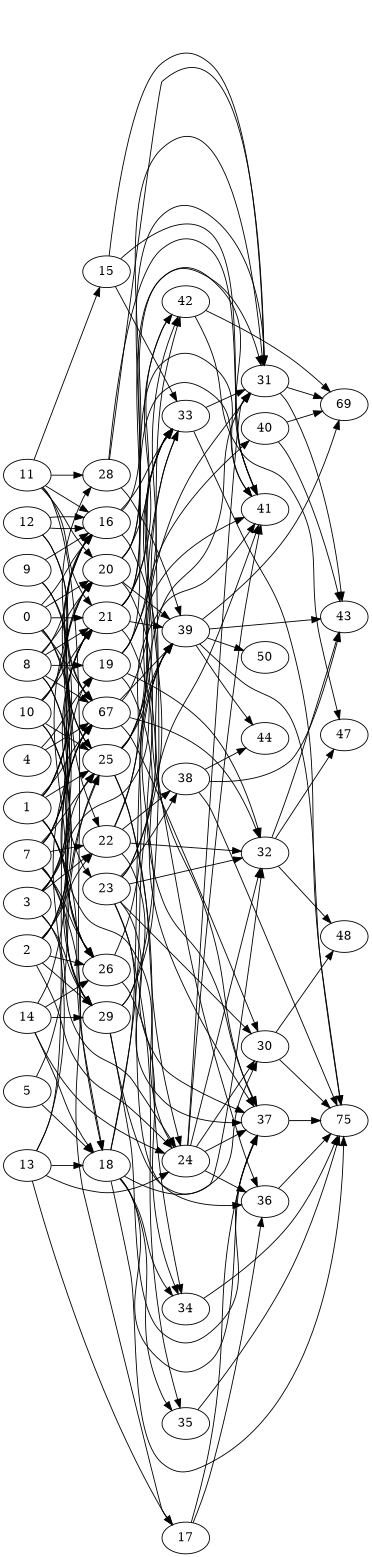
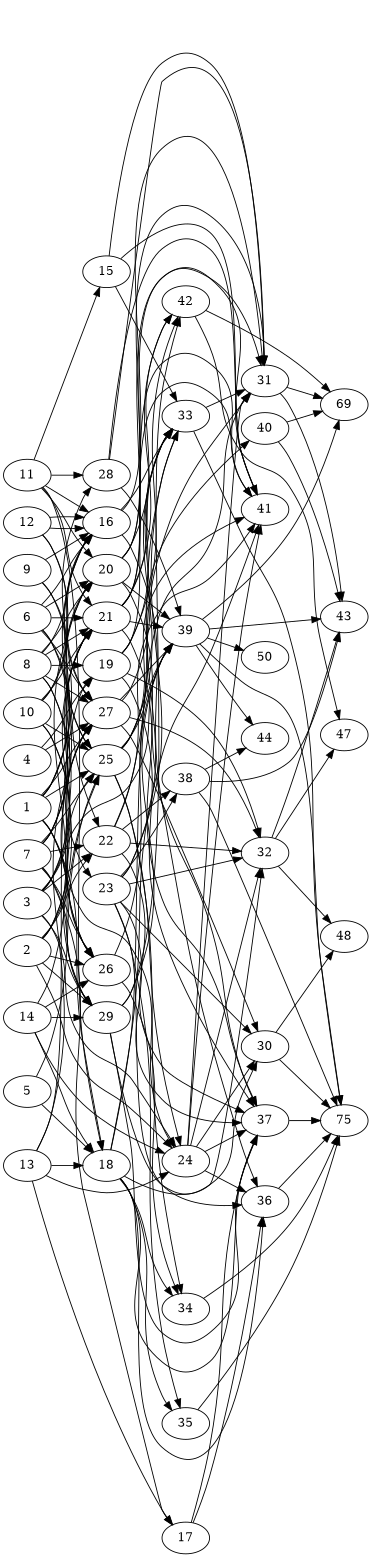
node "0": label "0" -> "6"
node "67": label "67" -> "27"
edge "18" -> "75": now "18" -> "36"
